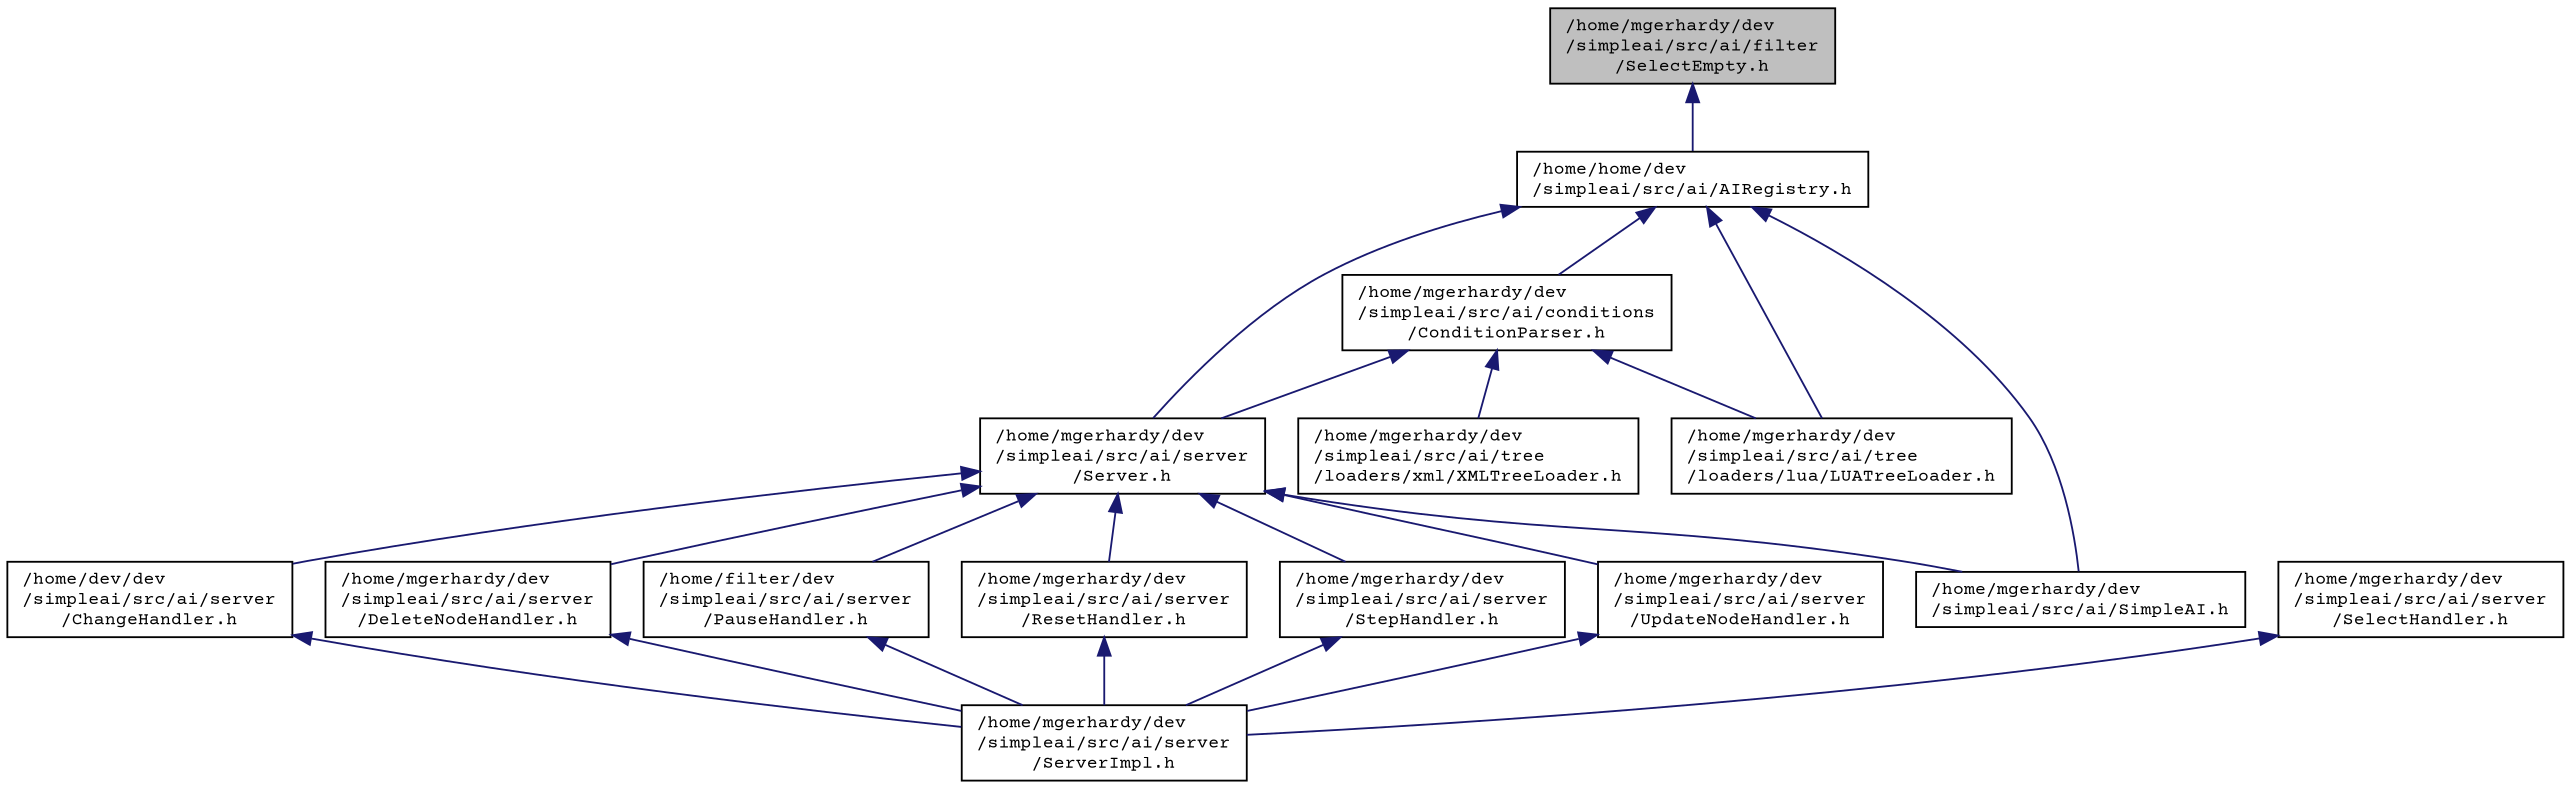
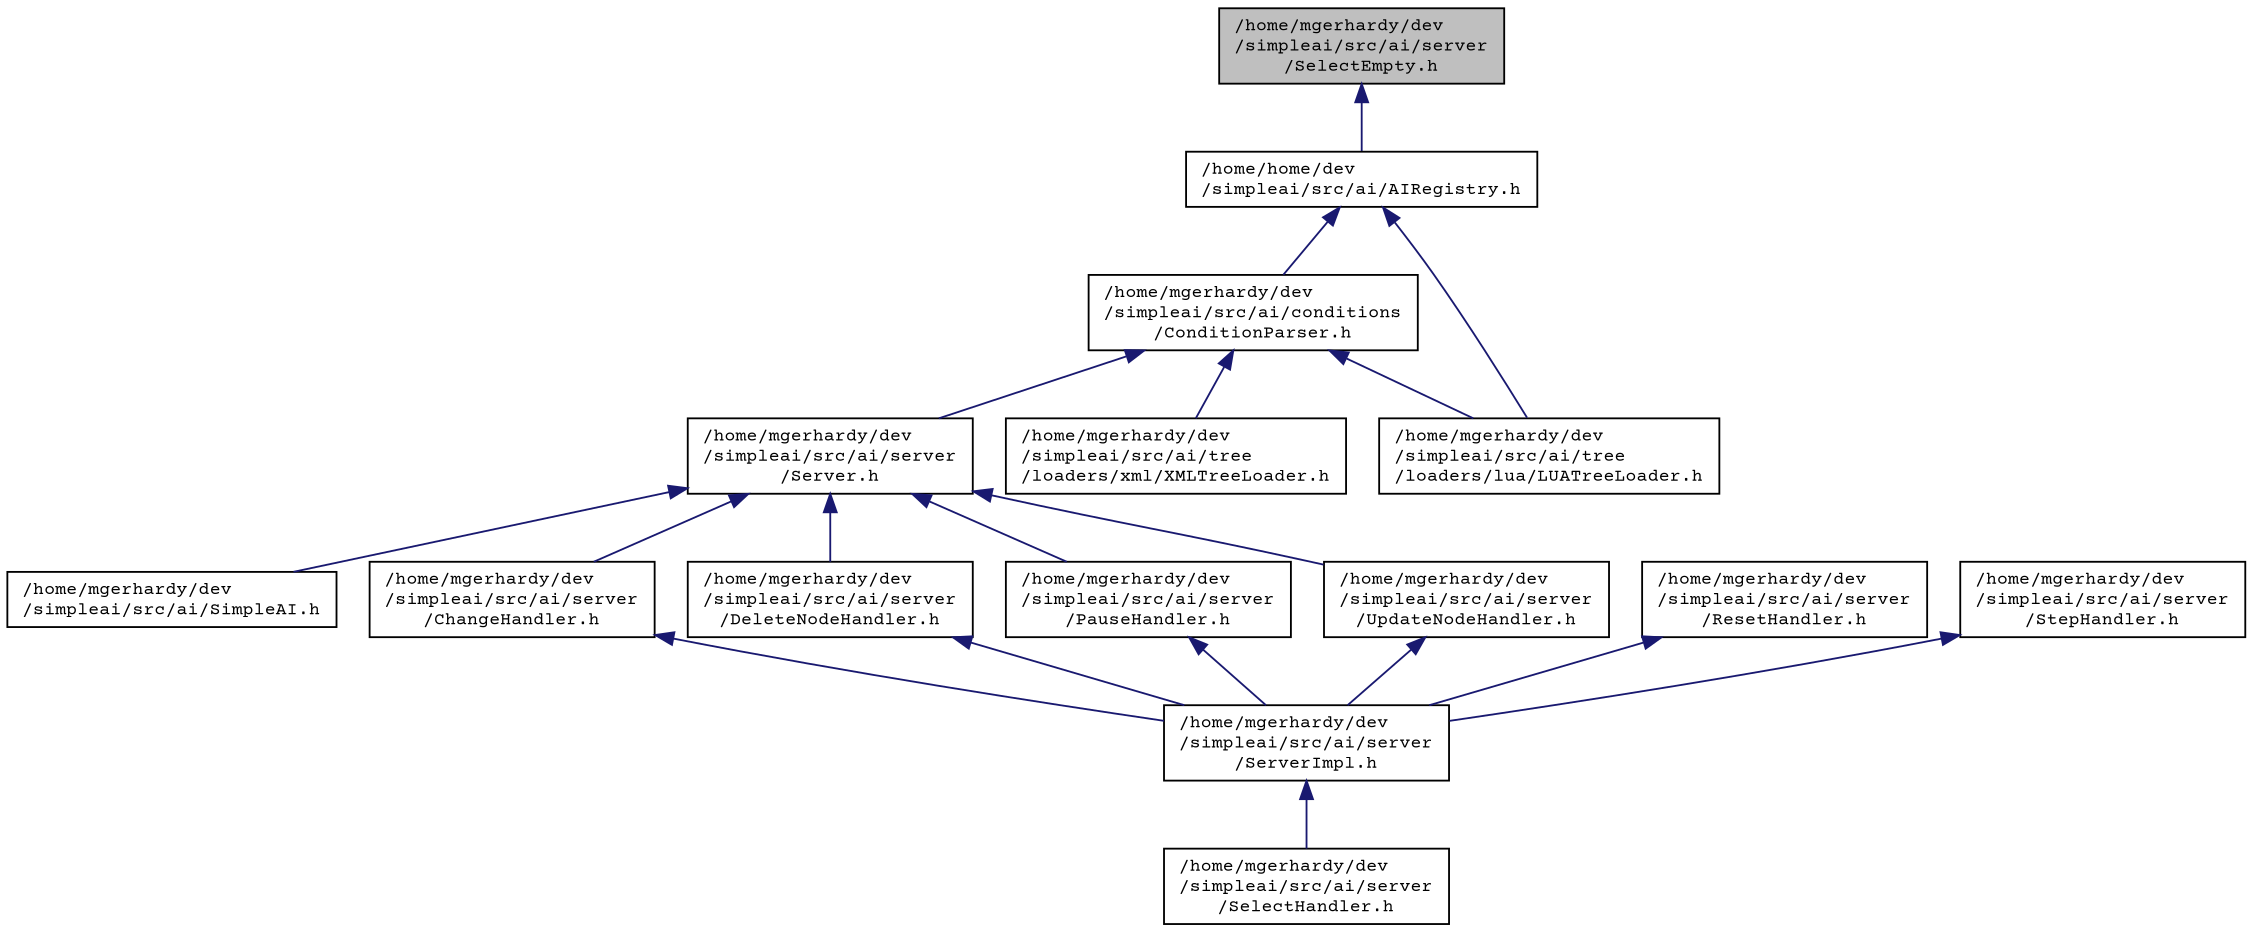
node "/home/mgerhardy/dev /simpleai/src/ai/filter /SelectEmpty.h": label "/home/mgerhardy/dev /simpleai/src/ai/filter /SelectEmpty.h" -> "/home/mgerhardy/dev /simpleai/src/ai/server /SelectEmpty.h"
edge "/home/mgerhardy/dev /simpleai/src/ai/server /Server.h" -> "/home/home/dev /simpleai/src/ai/AIRegistry.h": removed
edge "/home/mgerhardy/dev /simpleai/src/ai/SimpleAI.h" -> "/home/home/dev /simpleai/src/ai/AIRegistry.h": removed
edge "/home/mgerhardy/dev /simpleai/src/ai/server /StepHandler.h" -> "/home/mgerhardy/dev /simpleai/src/ai/server /Server.h": removed
edge "/home/mgerhardy/dev /simpleai/src/ai/server /ResetHandler.h" -> "/home/mgerhardy/dev /simpleai/src/ai/server /Server.h": removed
node "/home/dev/dev /simpleai/src/ai/server /ChangeHandler.h": label "/home/dev/dev /simpleai/src/ai/server /ChangeHandler.h" -> "/home/mgerhardy/dev /simpleai/src/ai/server /ChangeHandler.h"
node "/home/filter/dev /simpleai/src/ai/server /PauseHandler.h": label "/home/filter/dev /simpleai/src/ai/server /PauseHandler.h" -> "/home/mgerhardy/dev /simpleai/src/ai/server /PauseHandler.h"
edge "/home/mgerhardy/dev /simpleai/src/ai/server /ServerImpl.h" -> "/home/mgerhardy/dev /simpleai/src/ai/server /SelectHandler.h": reversed
